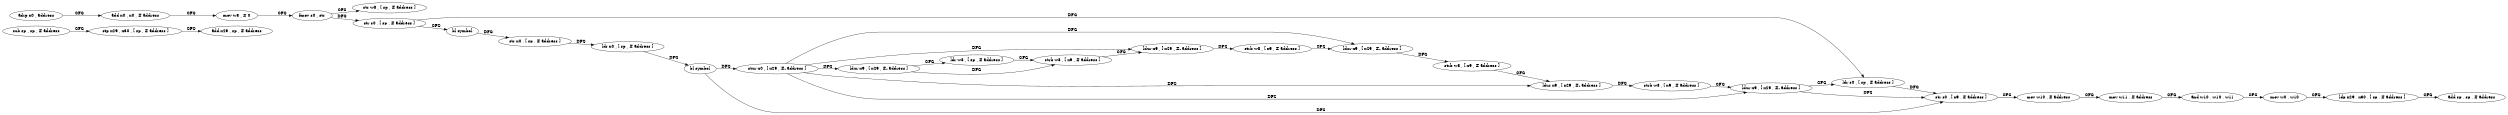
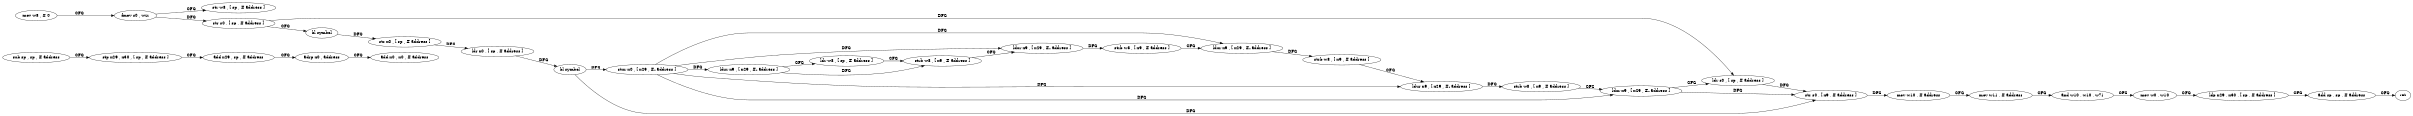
edge "add x0 , x0 , # address" -> "mov w8 , # 0": removed, label "CFG"
node "fmov s0 , str": label "fmov s0 , str" -> "fmov s0 , wzr"
edge "add x29 , sp , # address" -> "adrp x0 , address": added, label "CFG"
edge "str s0 , [ x9 , # address ]" -> "mov w10 , # address": label "CFG" -> "DFG"
node "ret": added
node "and w10 , w10 , w11": label "and w10 , w10 , w11" -> "and w10 , w10 , w71"
